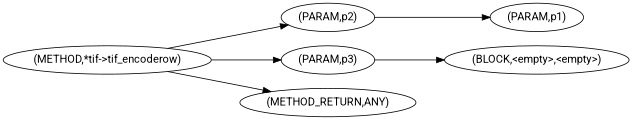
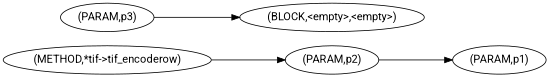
edge "(METHOD,*tif->tif_encoderow)" -> "(PARAM,p3)": removed
node "(METHOD_RETURN,ANY)": removed
